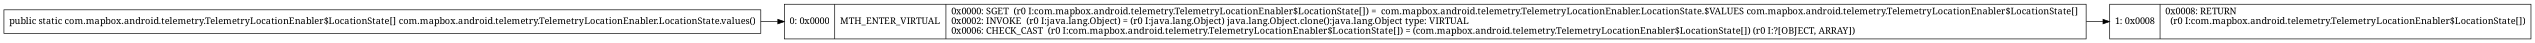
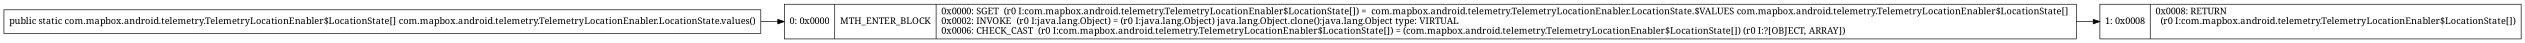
node "0: 0x0000": text "MTH_ENTER_VIRTUAL" -> "MTH_ENTER_BLOCK"
